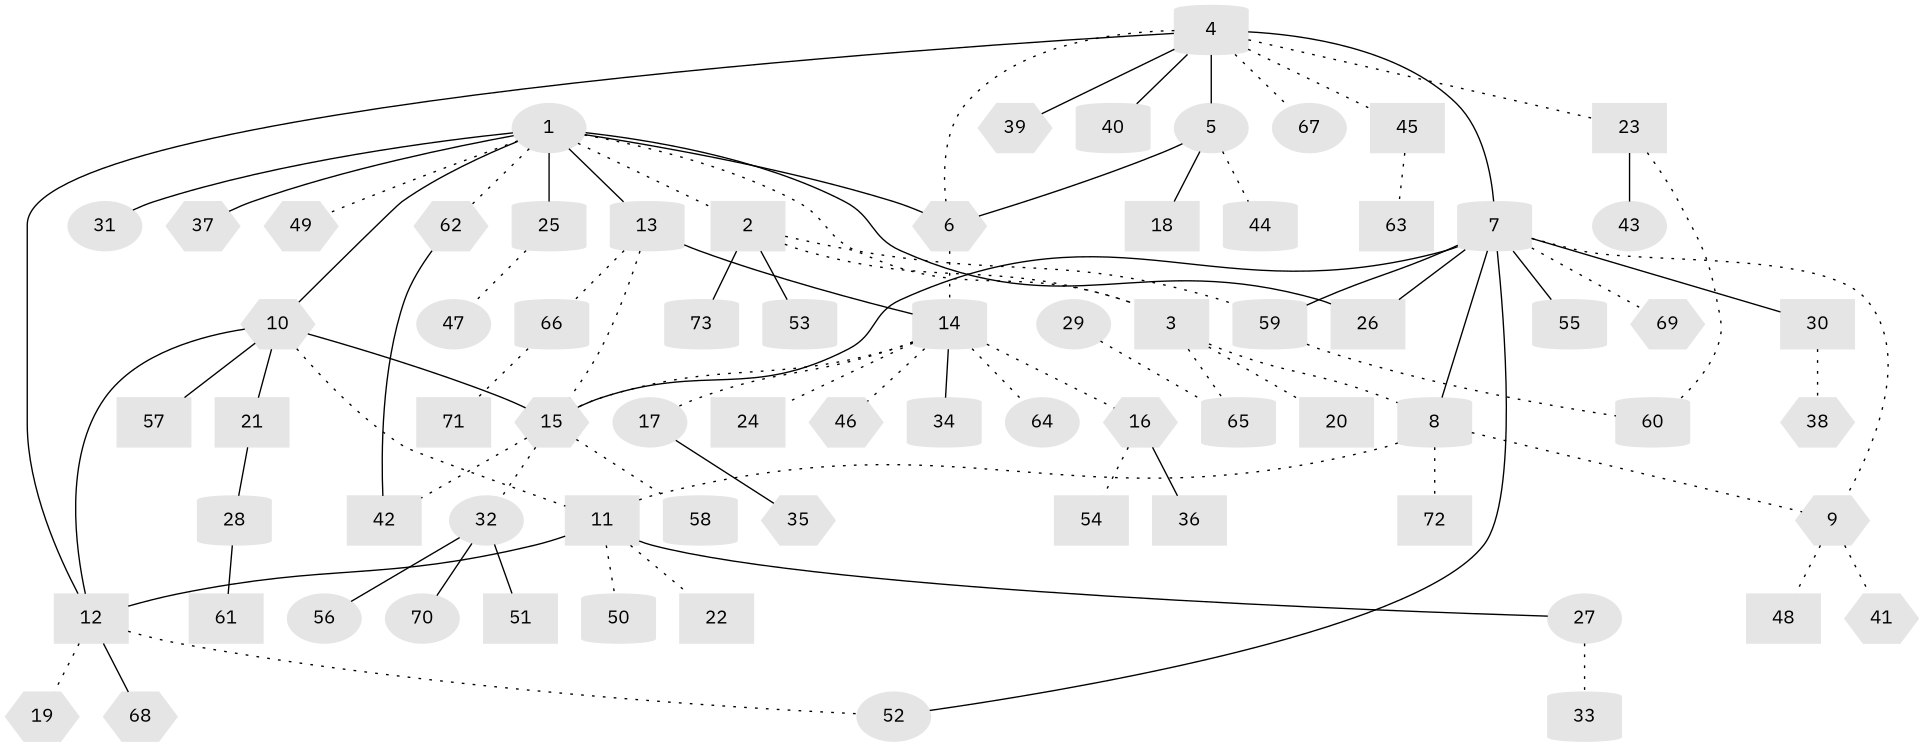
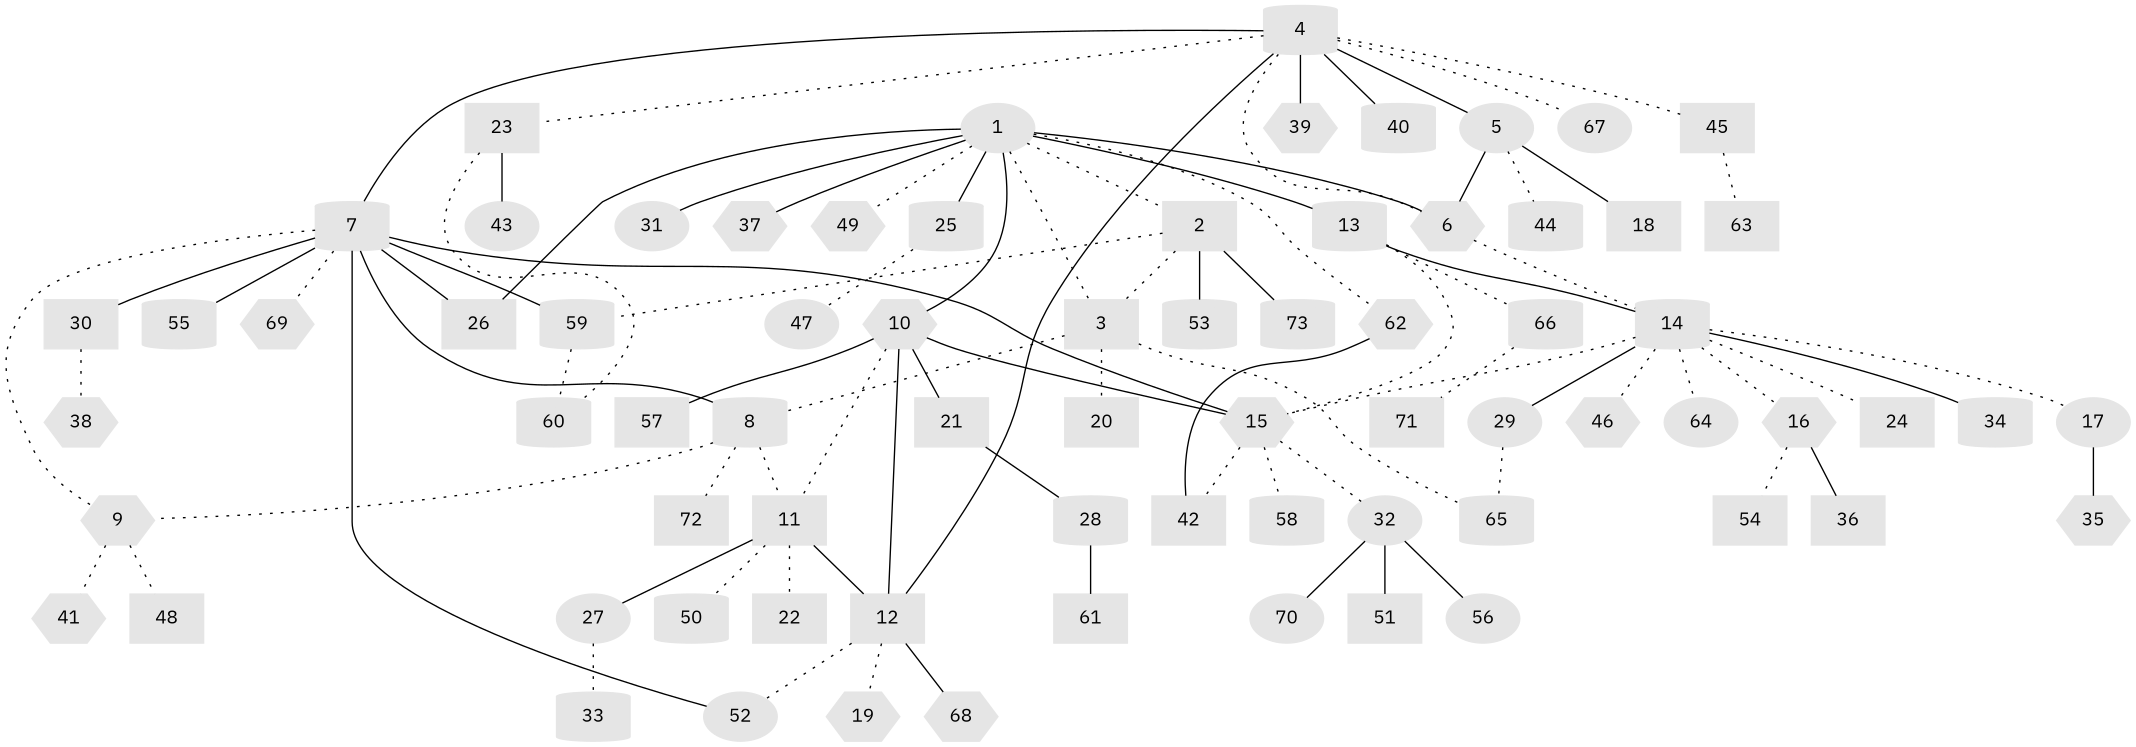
edge "14" -- "29": added
